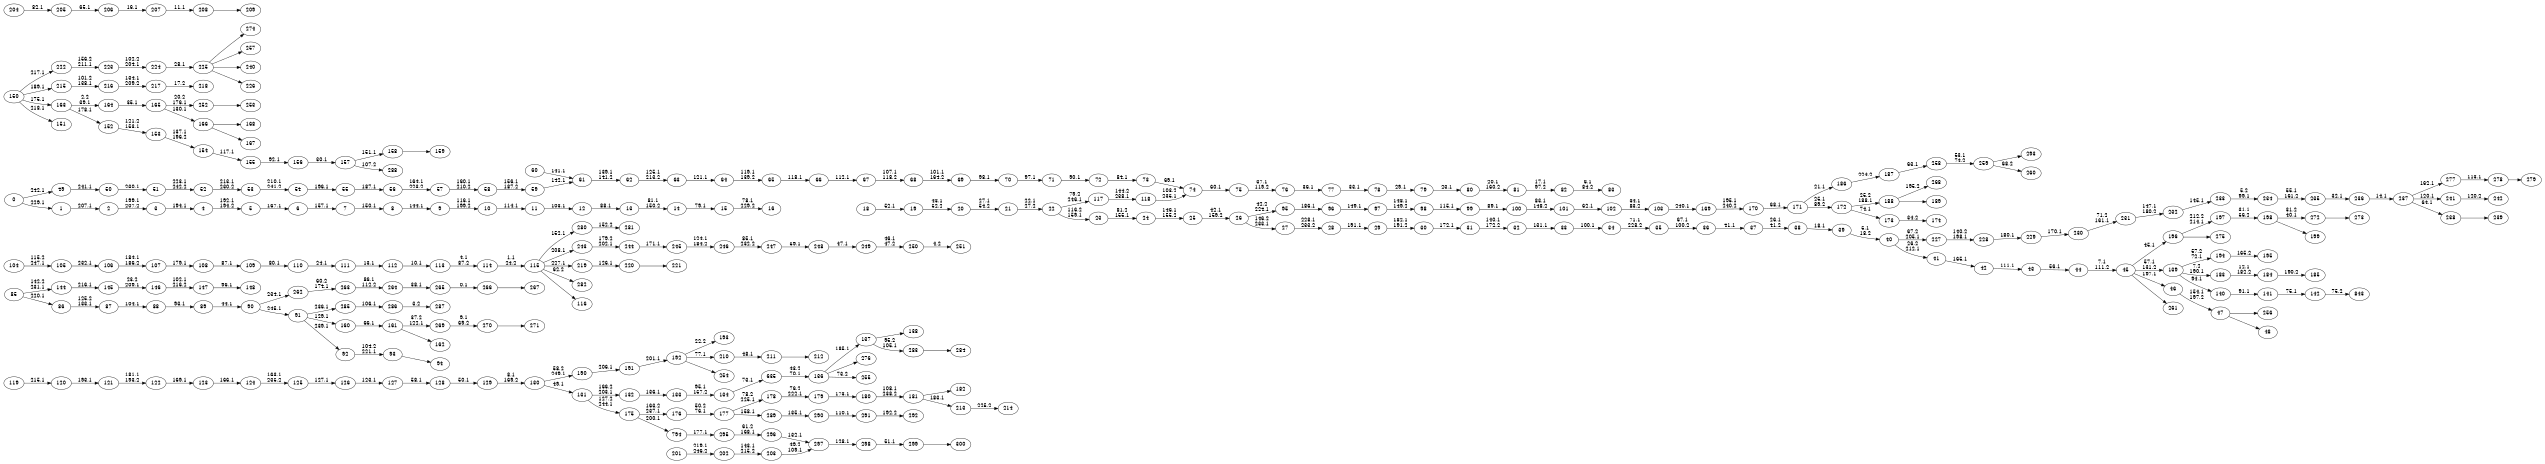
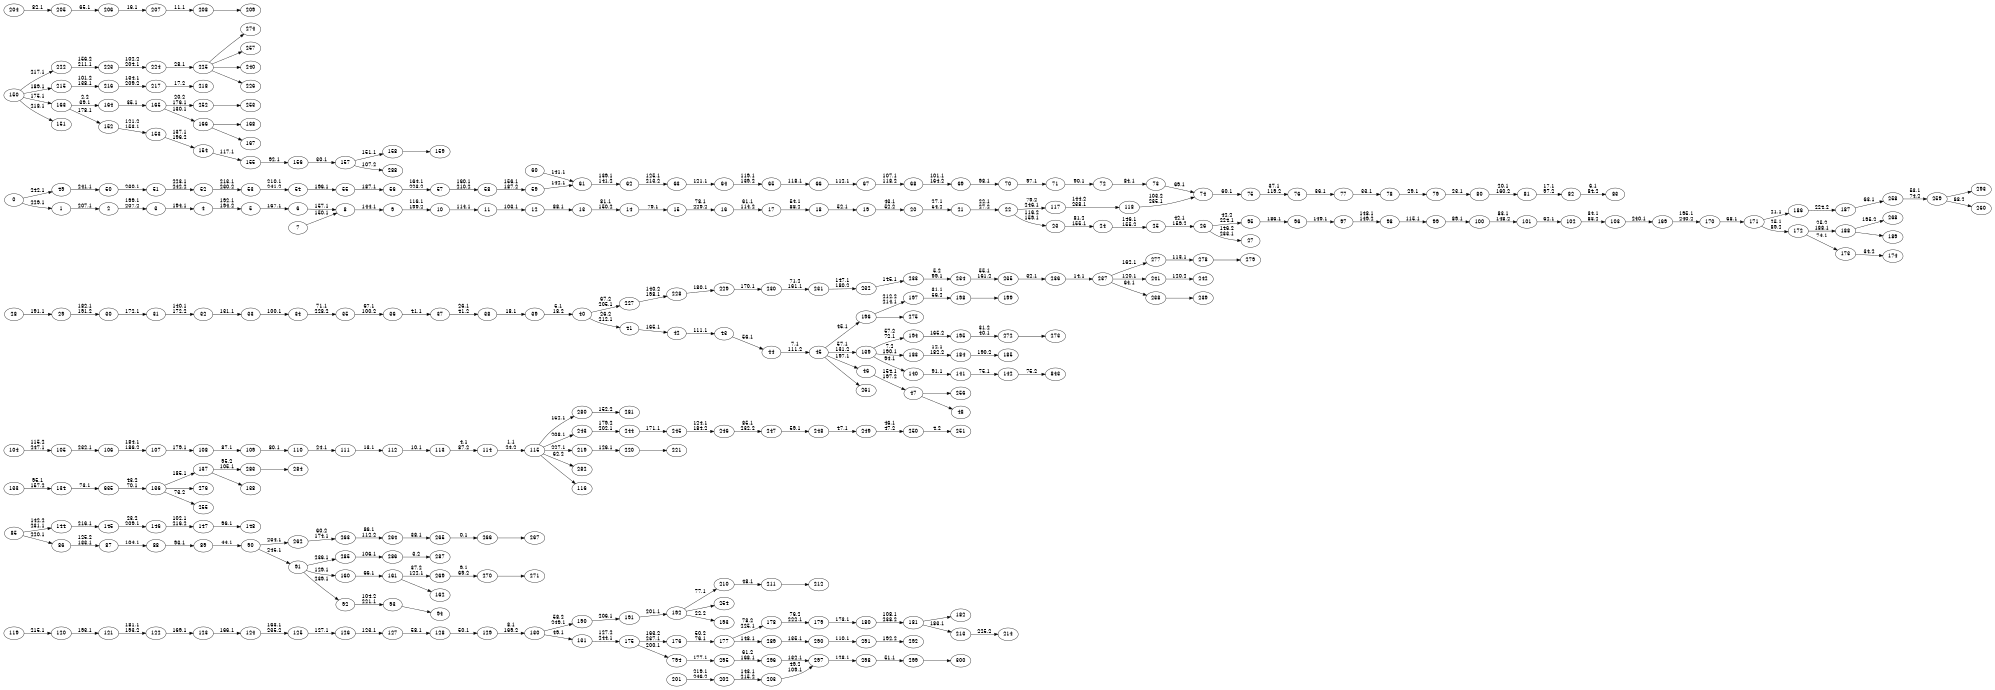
edge "6" -> "7": now "6" -> "8"
node "17": added
edge "198" -> "272": now "195" -> "272"
edge "27" -> "28": removed, label "228,1 233,2"
node "132": removed
edge "177" -> "289": label "158,1" -> "148,1"
